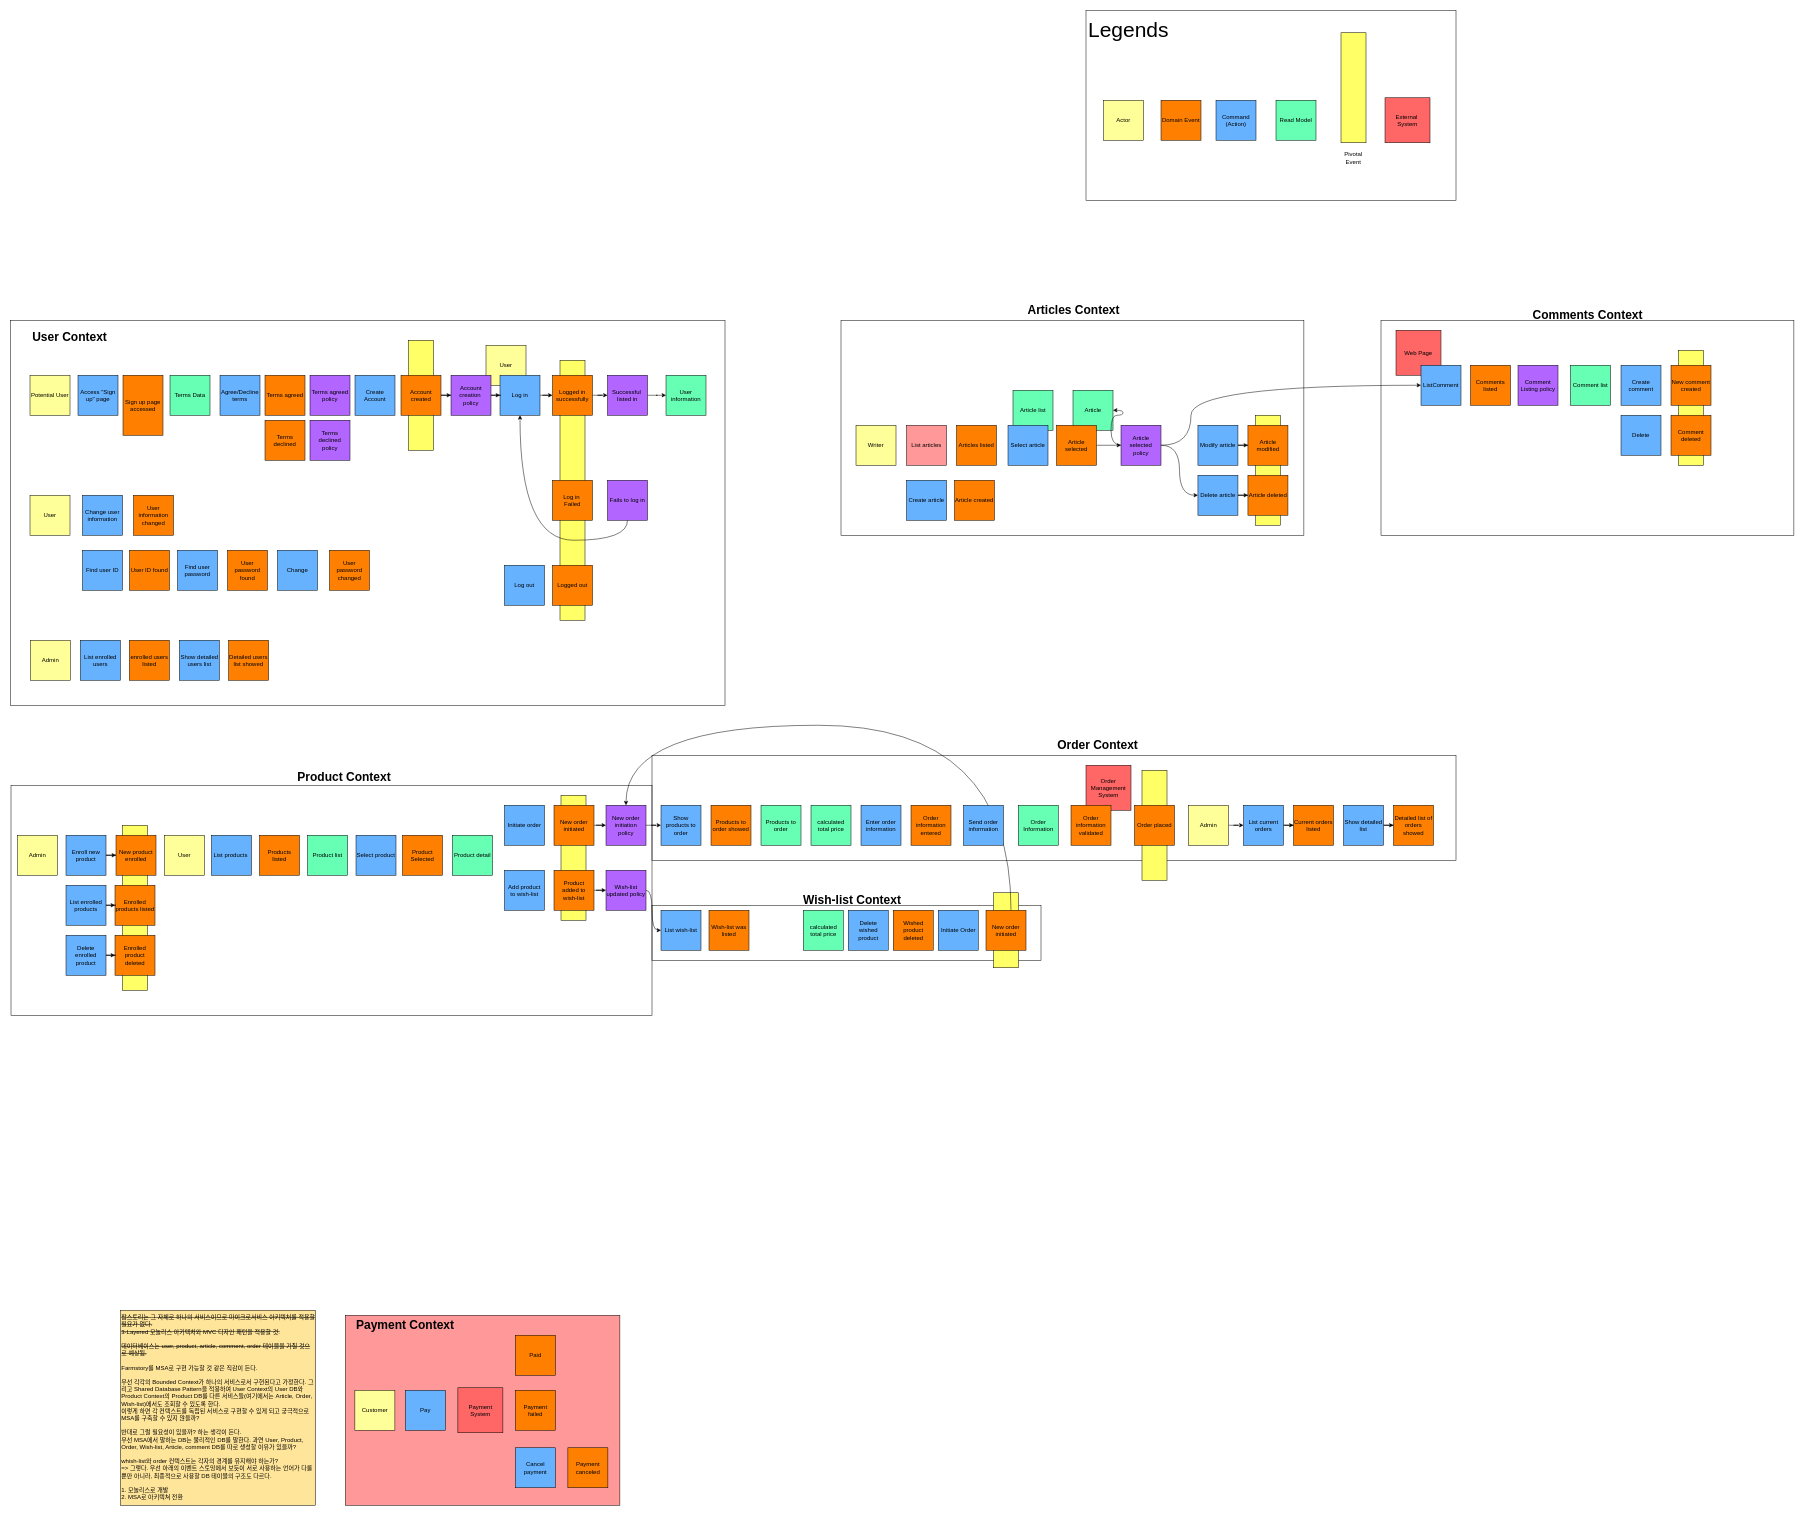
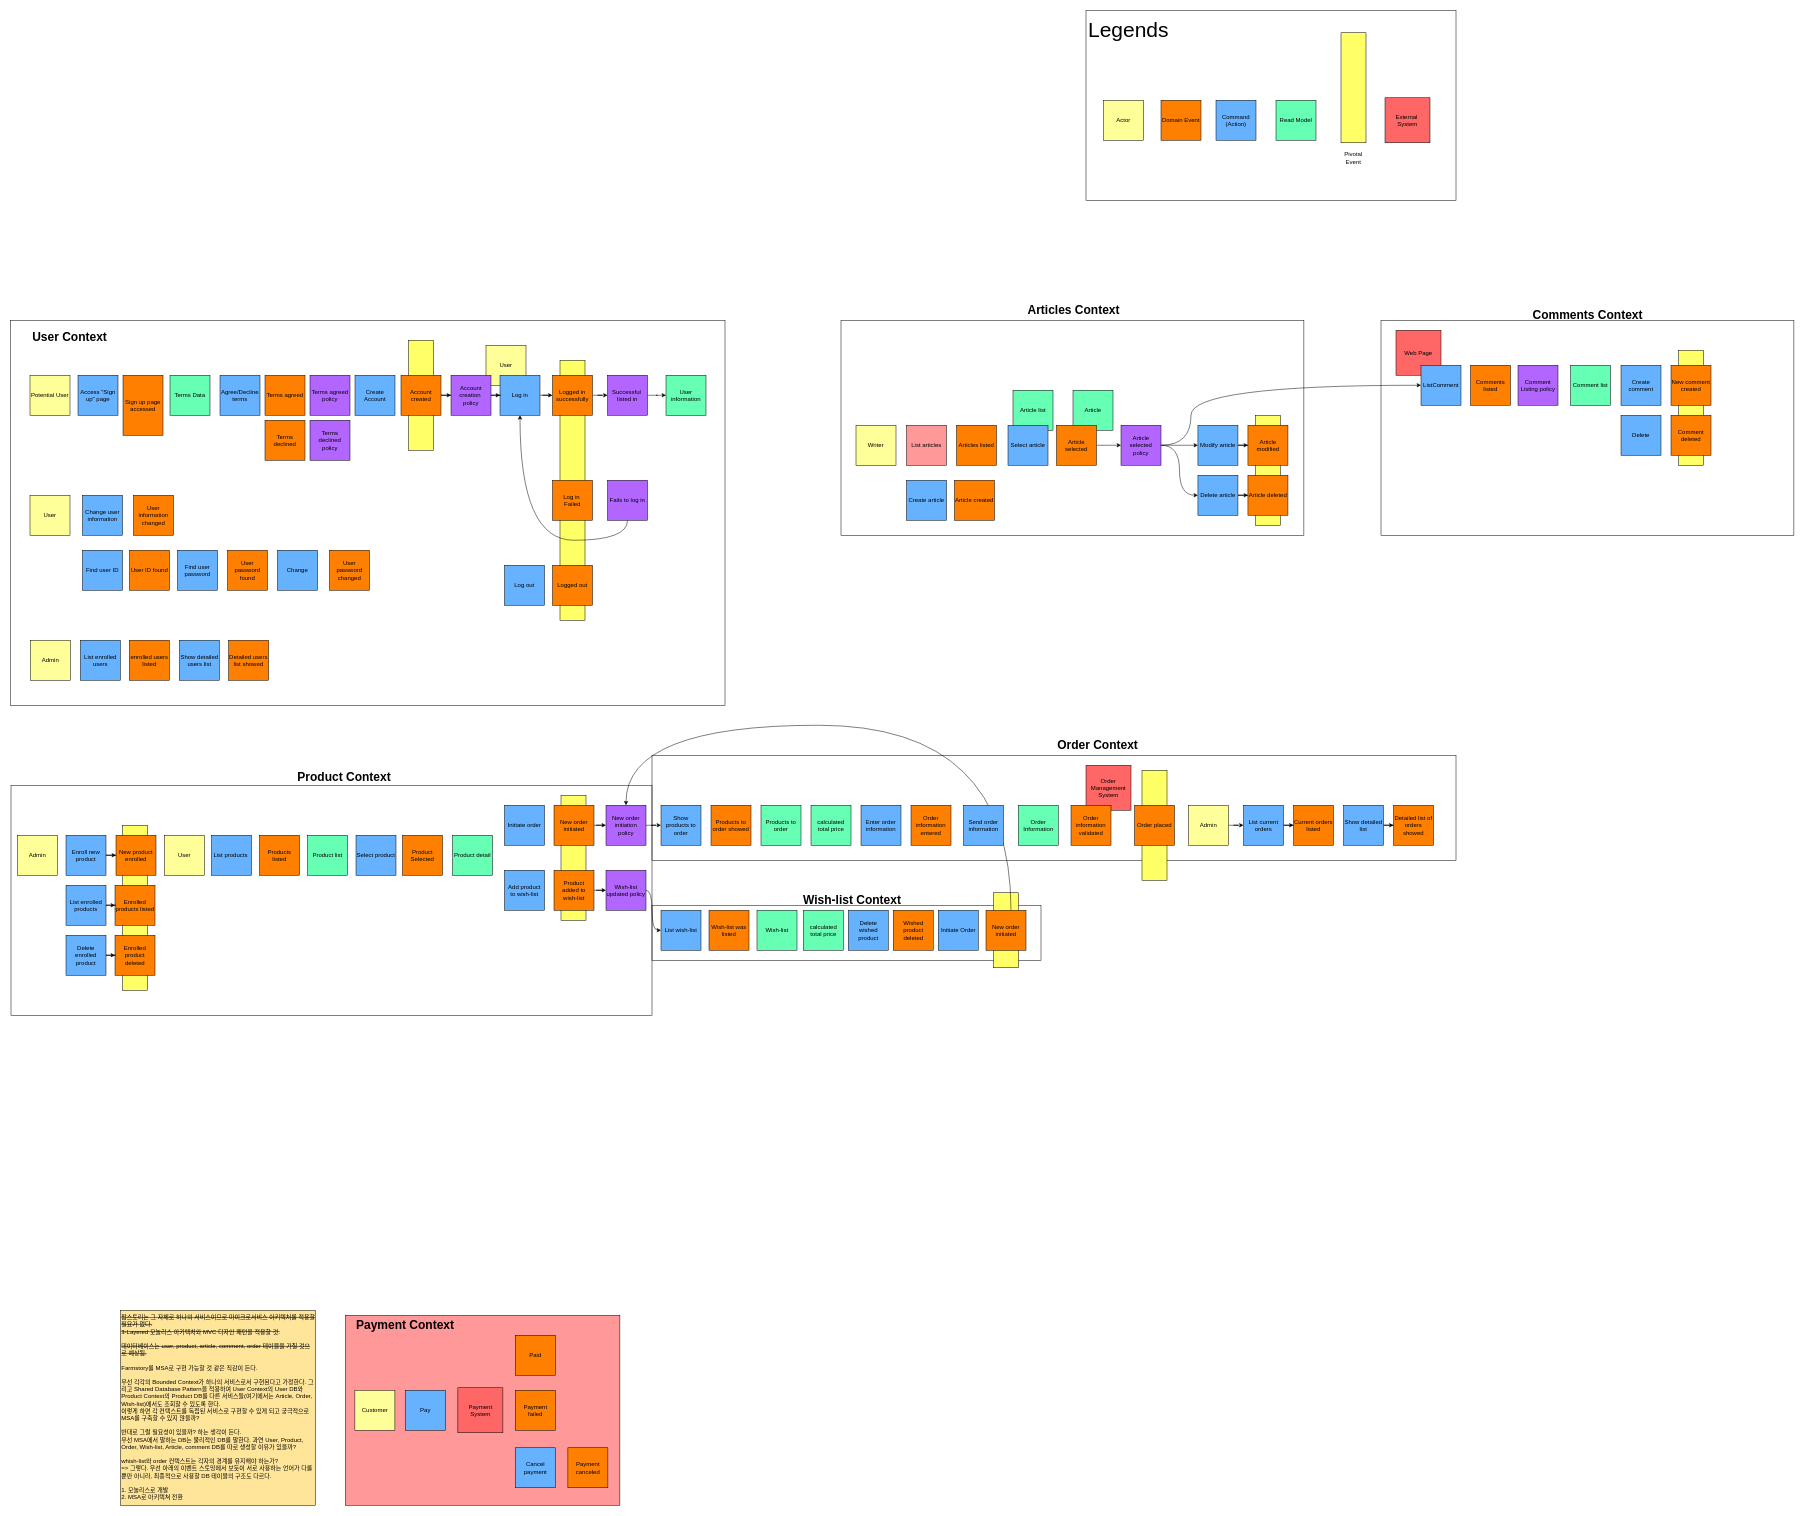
edge "Article selected policy" -> "Article": now "Article selected policy" -> "Modify article"
node "Wish-list": added
